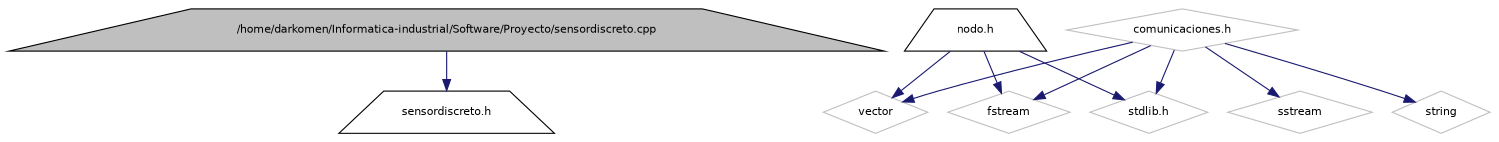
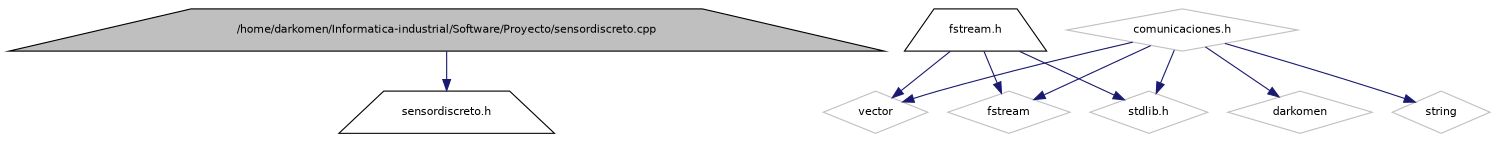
node "nodo.h": label "nodo.h" -> "fstream.h"
node "sstream": label "sstream" -> "darkomen"
